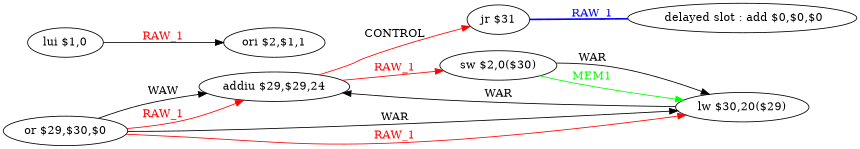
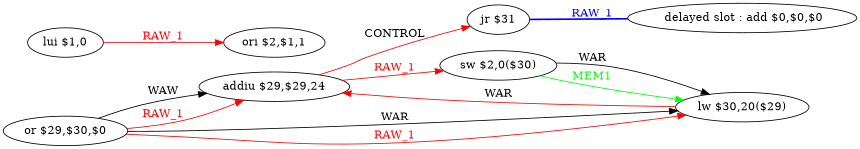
edge "lui $1,0" -> "ori $2,$1,1": color black -> red
edge "lw $30,20($29)" -> "addiu $29,$29,24": color black -> red
